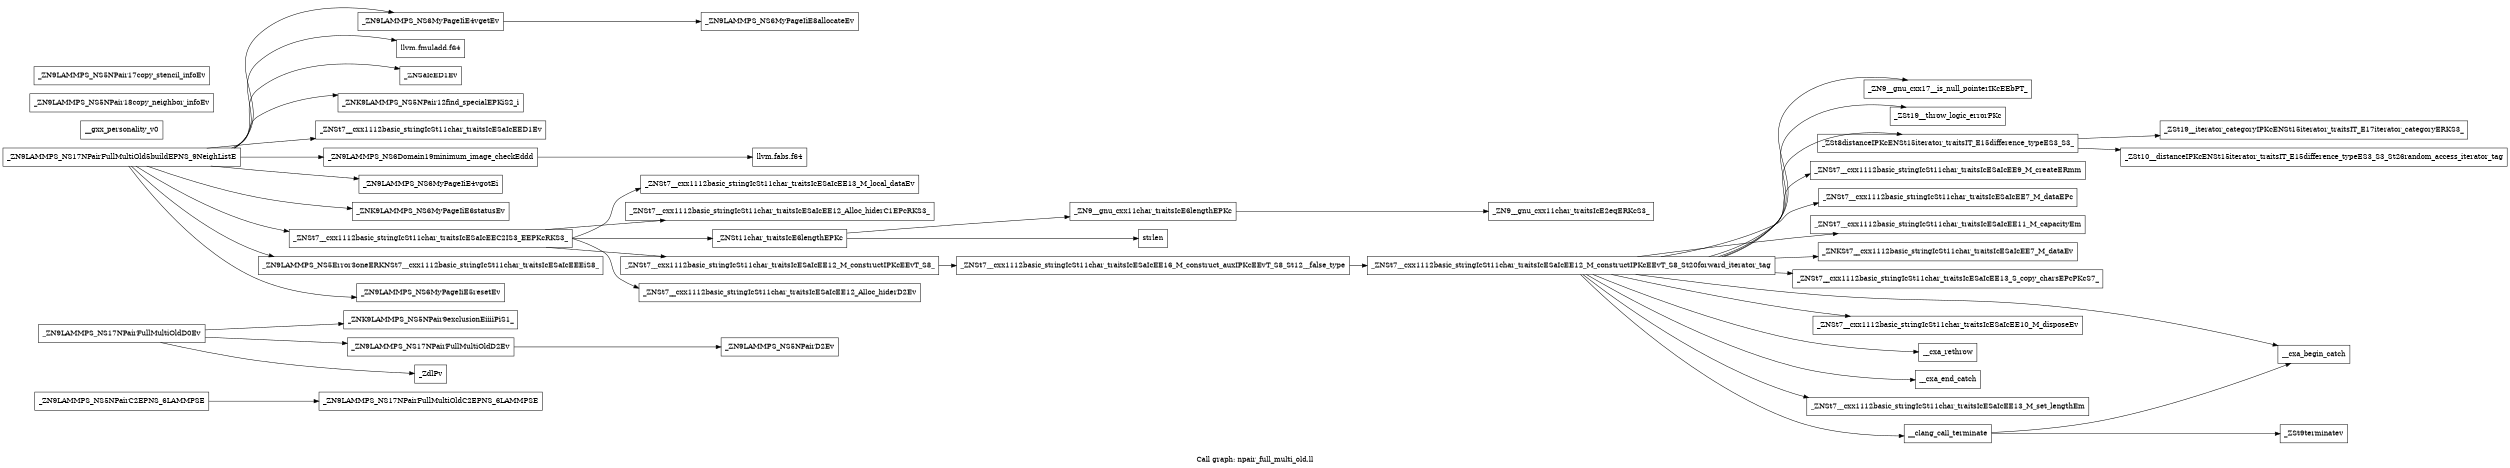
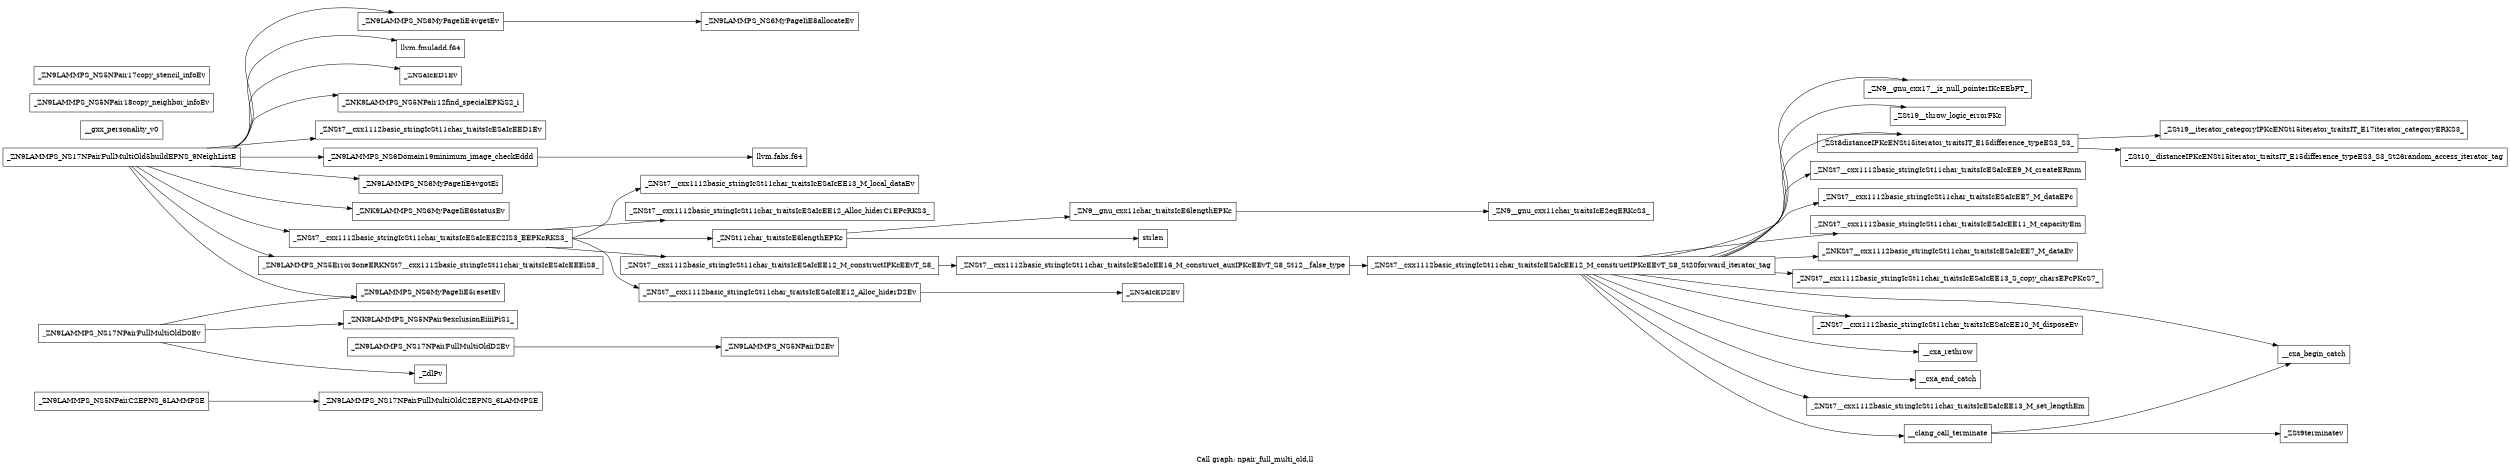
node "_ZNSaIcED2Ev": added
edge "_ZN9LAMMPS_NS17NPairFullMultiOldD0Ev" -> "_ZN9LAMMPS_NS17NPairFullMultiOldD2Ev": now "_ZN9LAMMPS_NS17NPairFullMultiOldD0Ev" -> "_ZN9LAMMPS_NS6MyPageIiE5resetEv"
